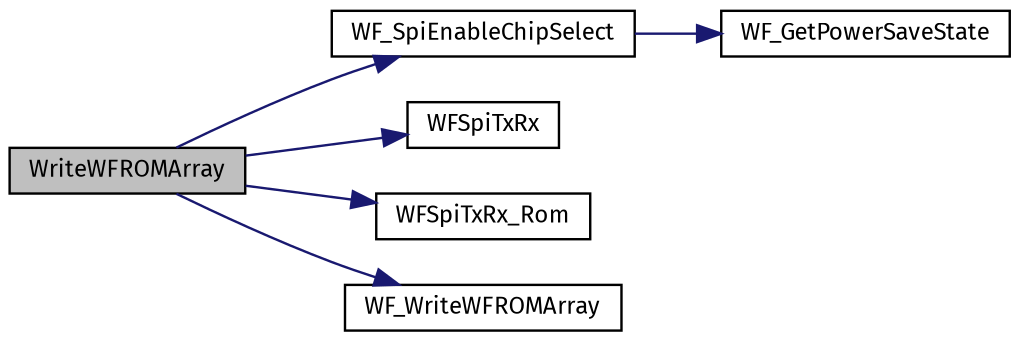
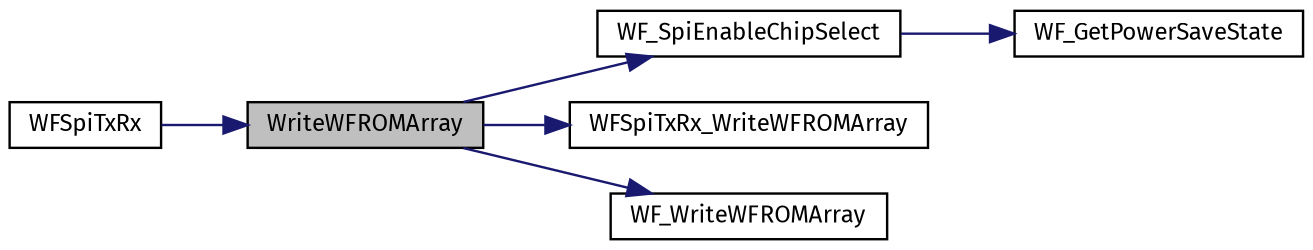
edge "WriteWFROMArray" -> "WFSpiTxRx": reversed
node "WFSpiTxRx_Rom": label "WFSpiTxRx_Rom" -> "WFSpiTxRx_WriteWFROMArray"
